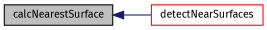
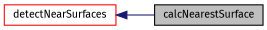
edge "detectNearSurfaces" -> "calcNearestSurface": reversed
